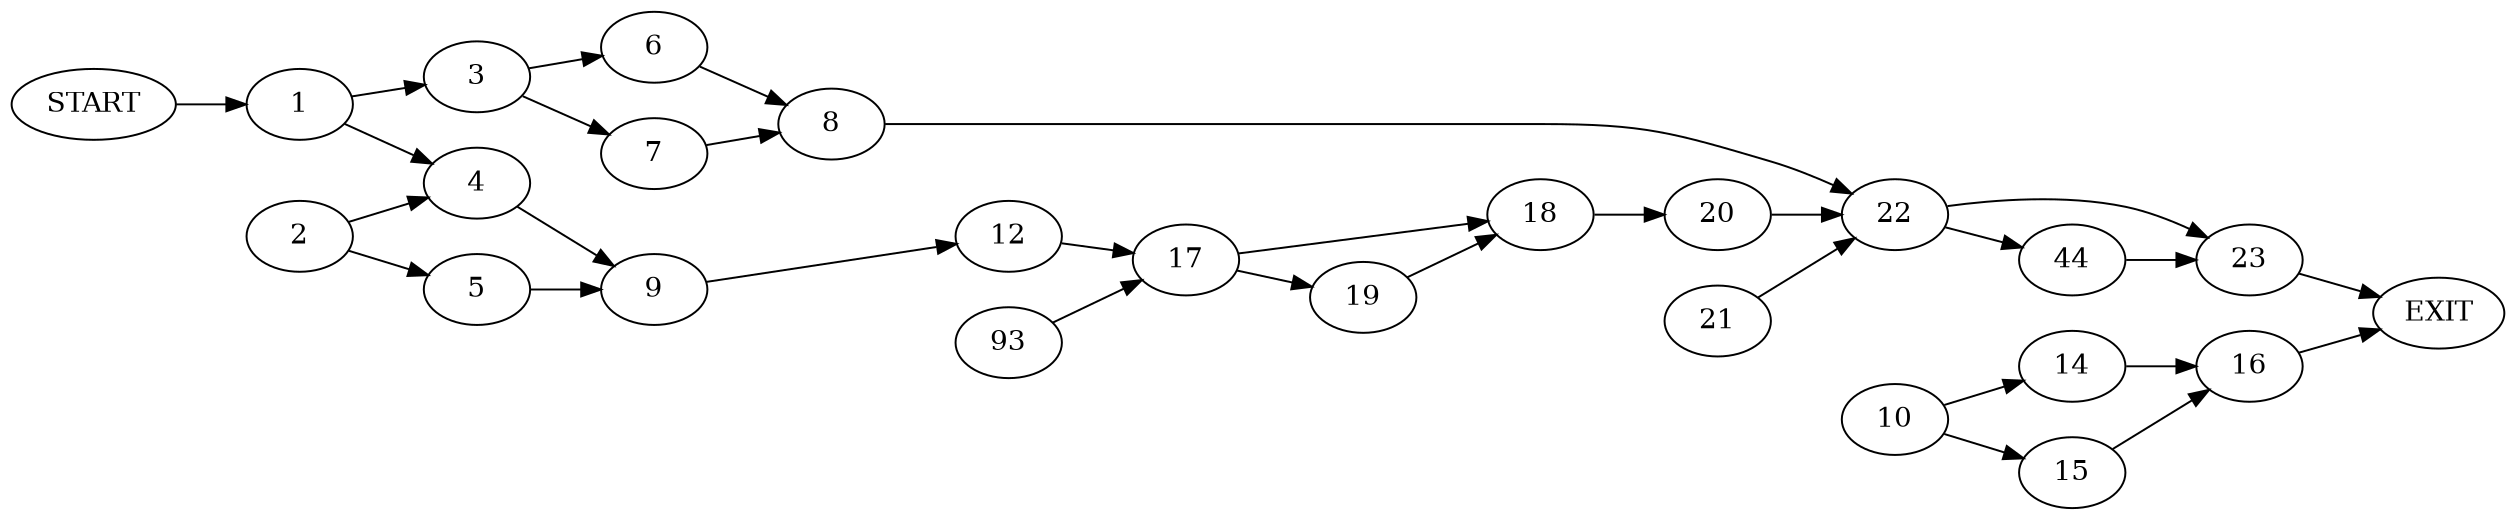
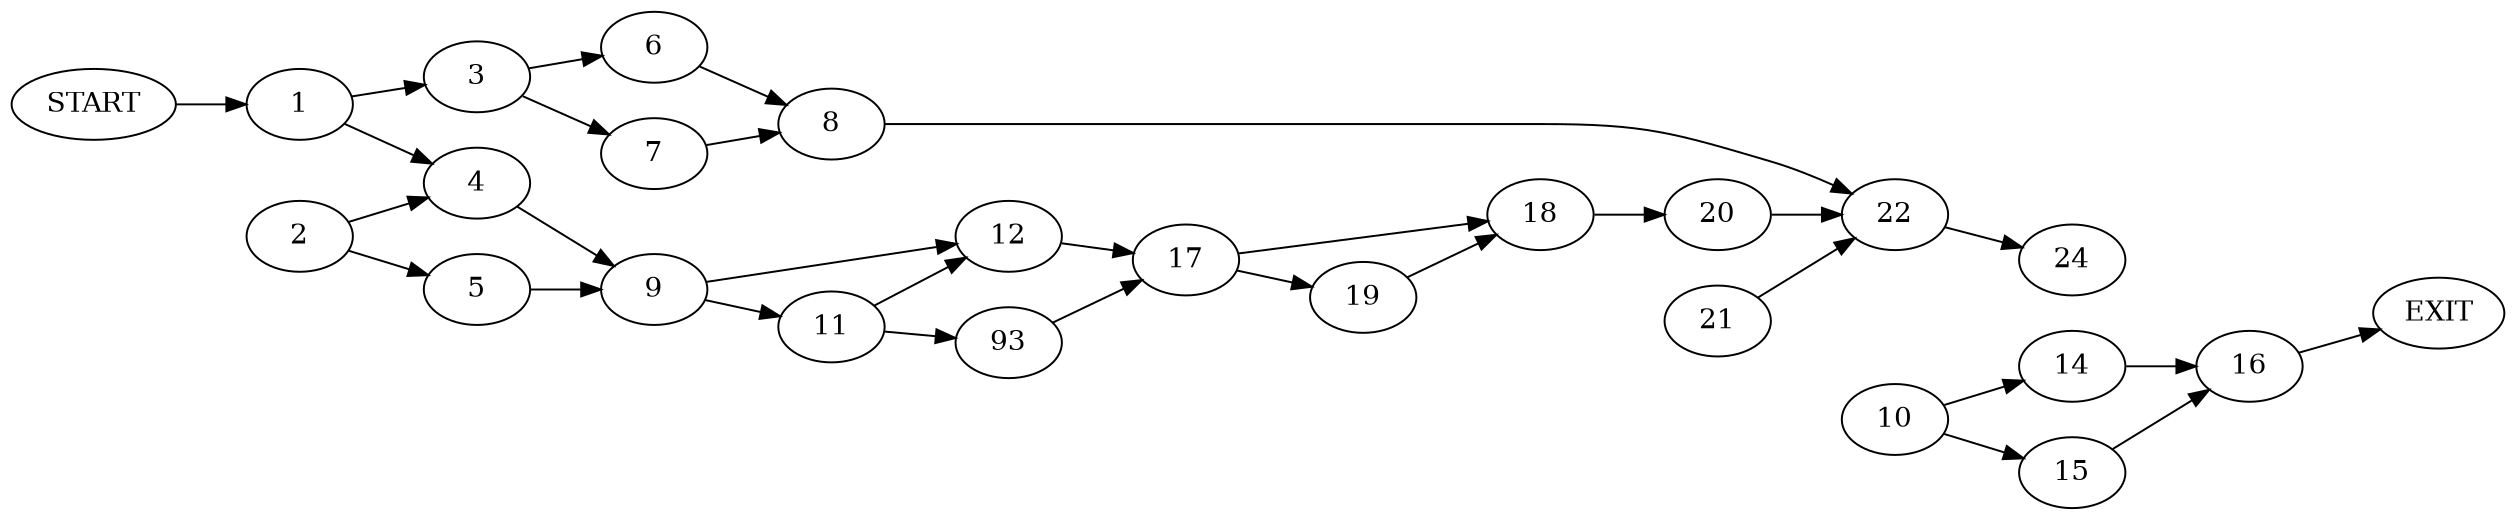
node "44": label "44" -> "24"
node "23": removed
node "11": added
